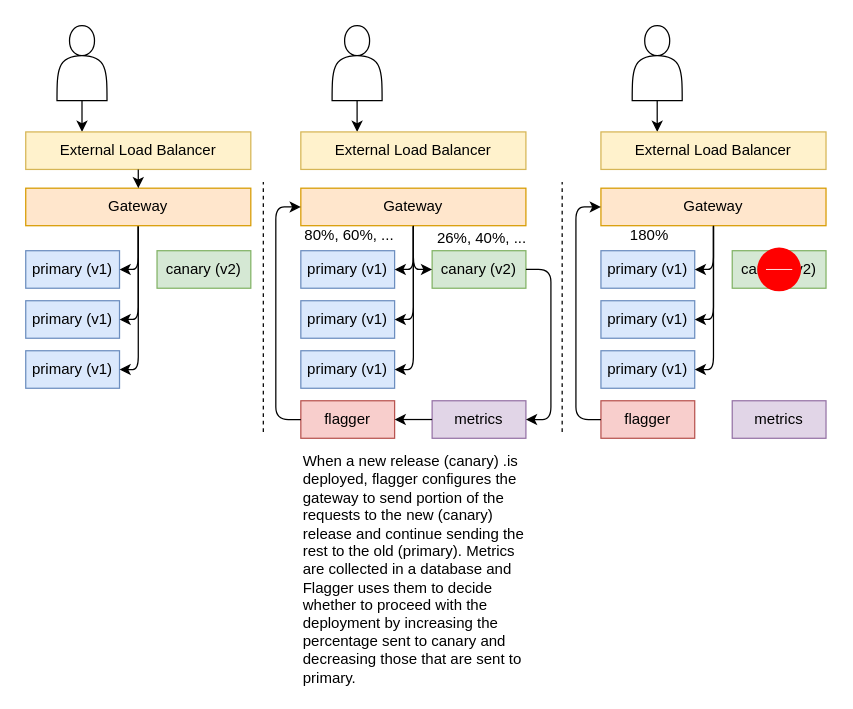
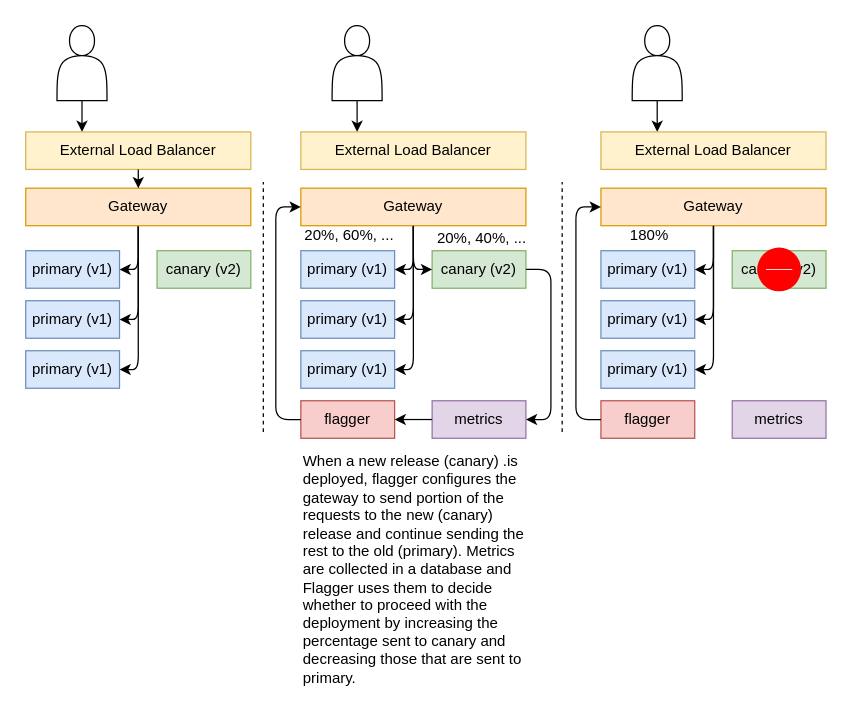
node "80%, 60%, ...": label "80%, 60%, ..." -> "20%, 60%, ..."
node "26%, 40%, ...": label "26%, 40%, ..." -> "20%, 40%, ..."
